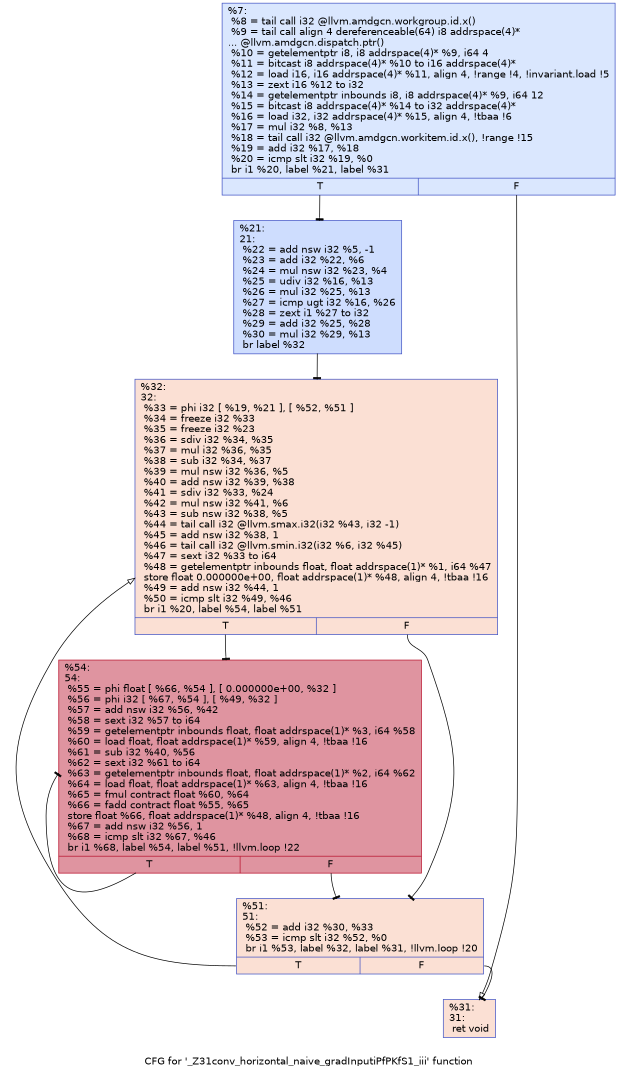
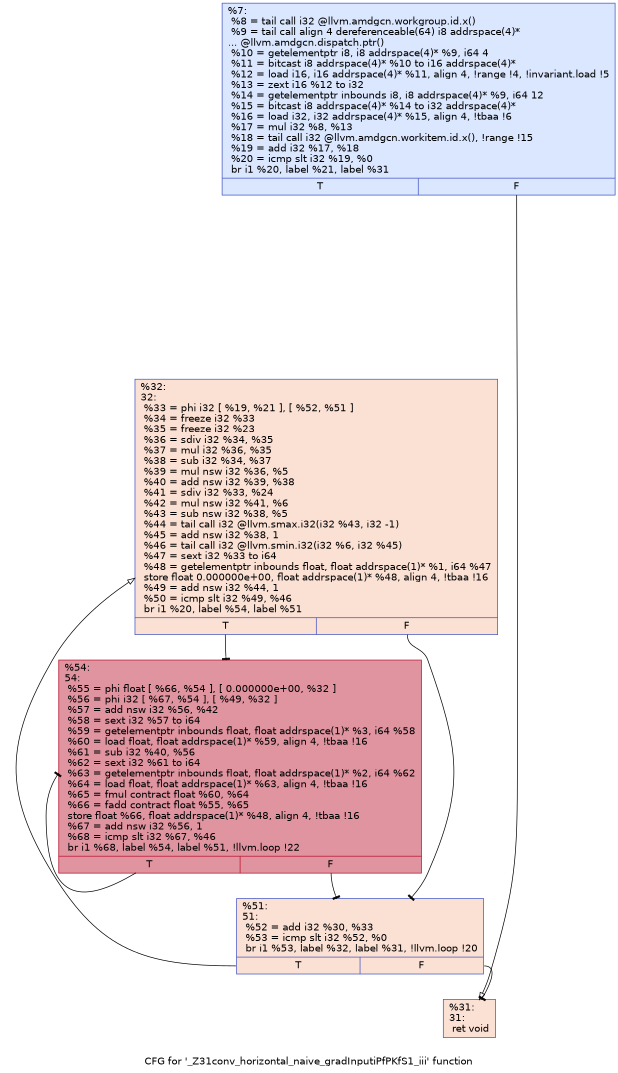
node "%21:": removed
